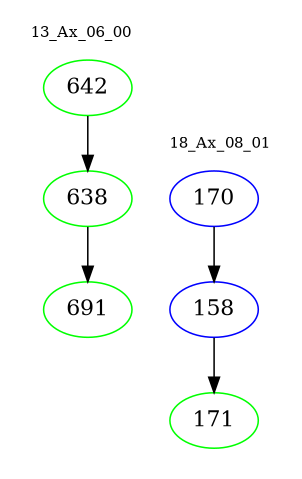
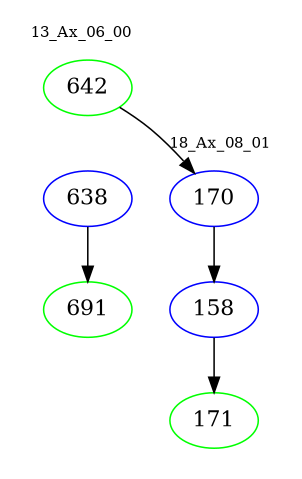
edge "642" -> "638": now "642" -> "170"
node "638": color green -> blue
